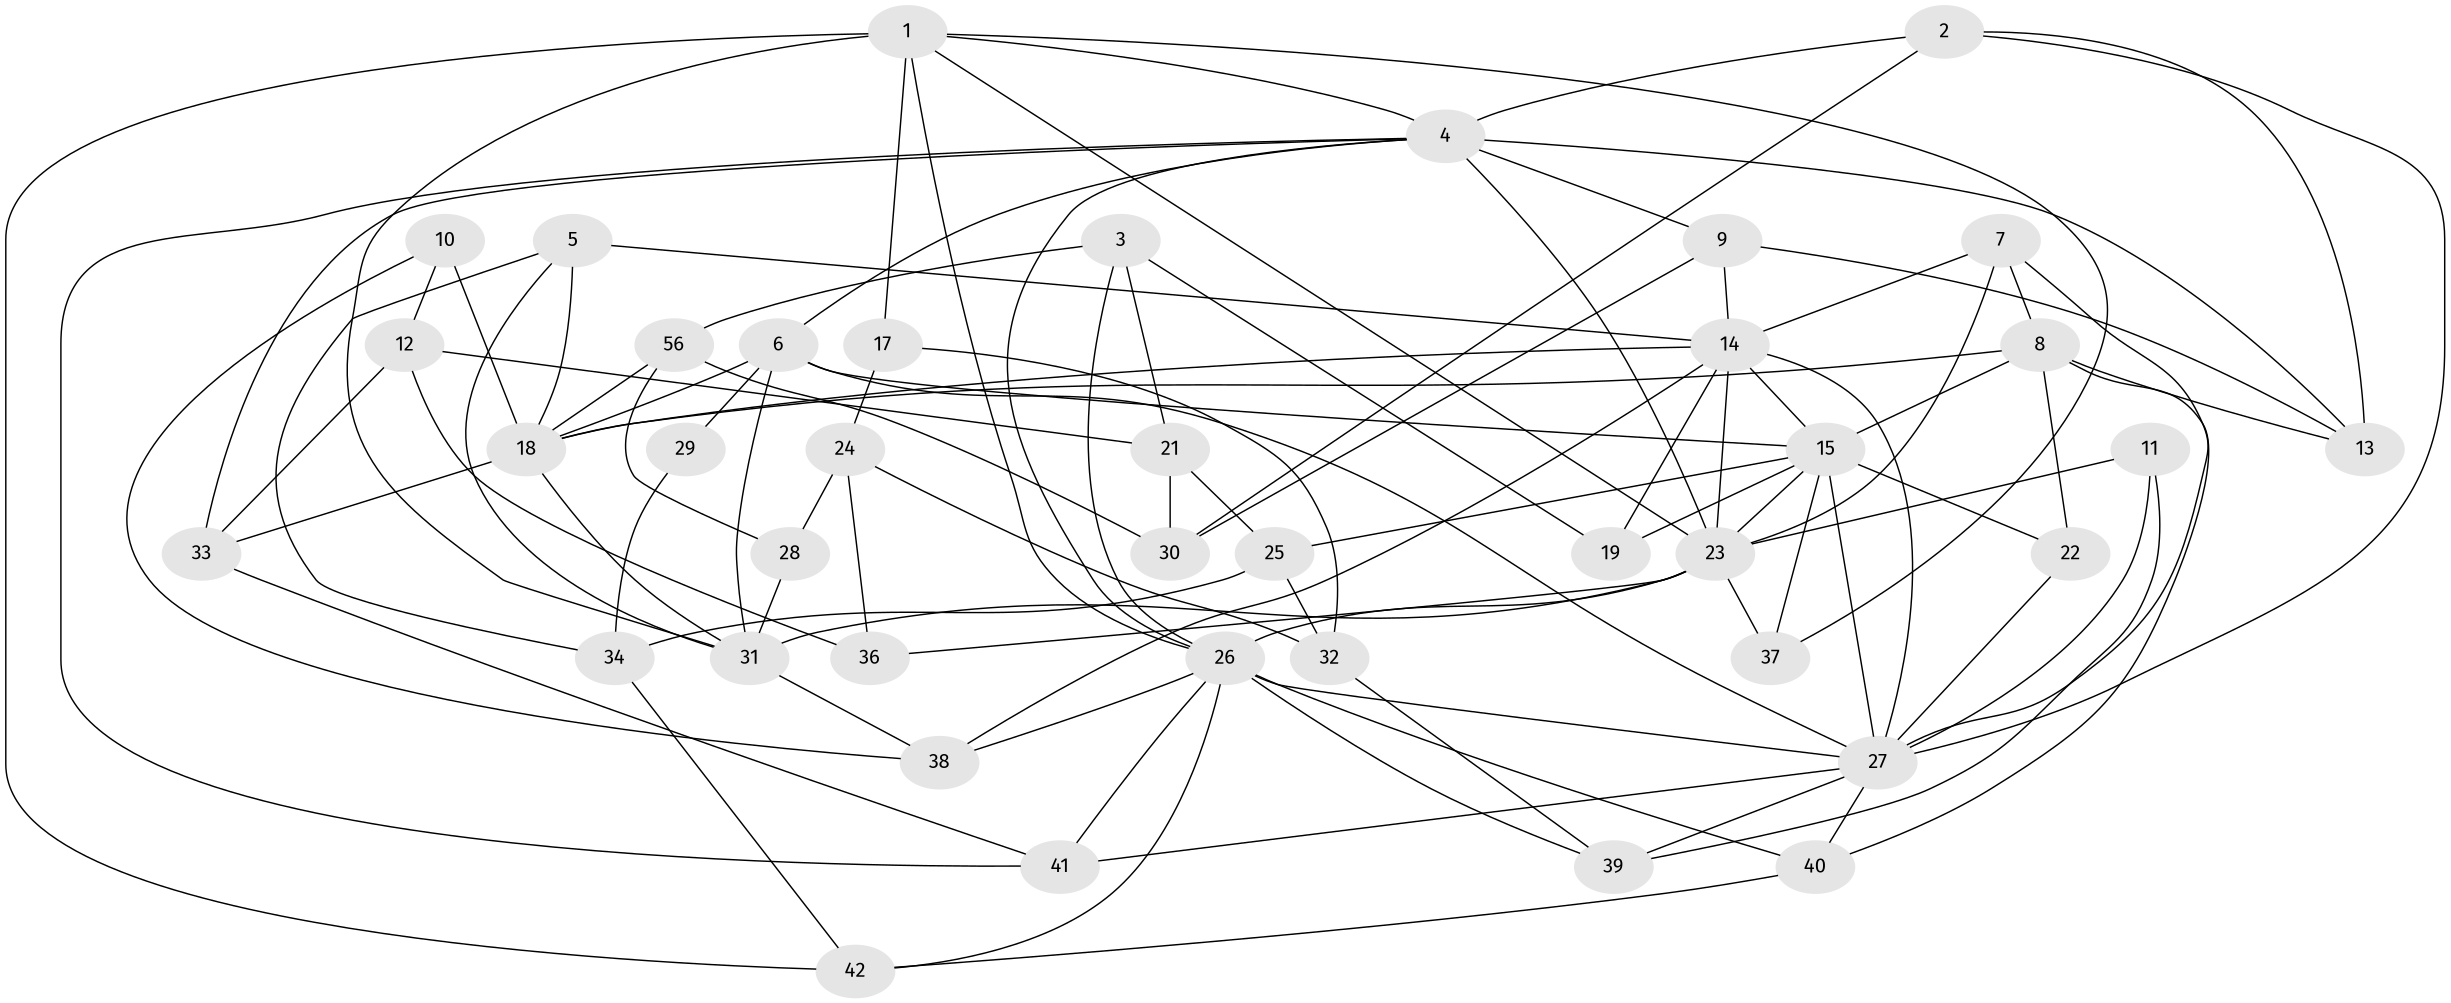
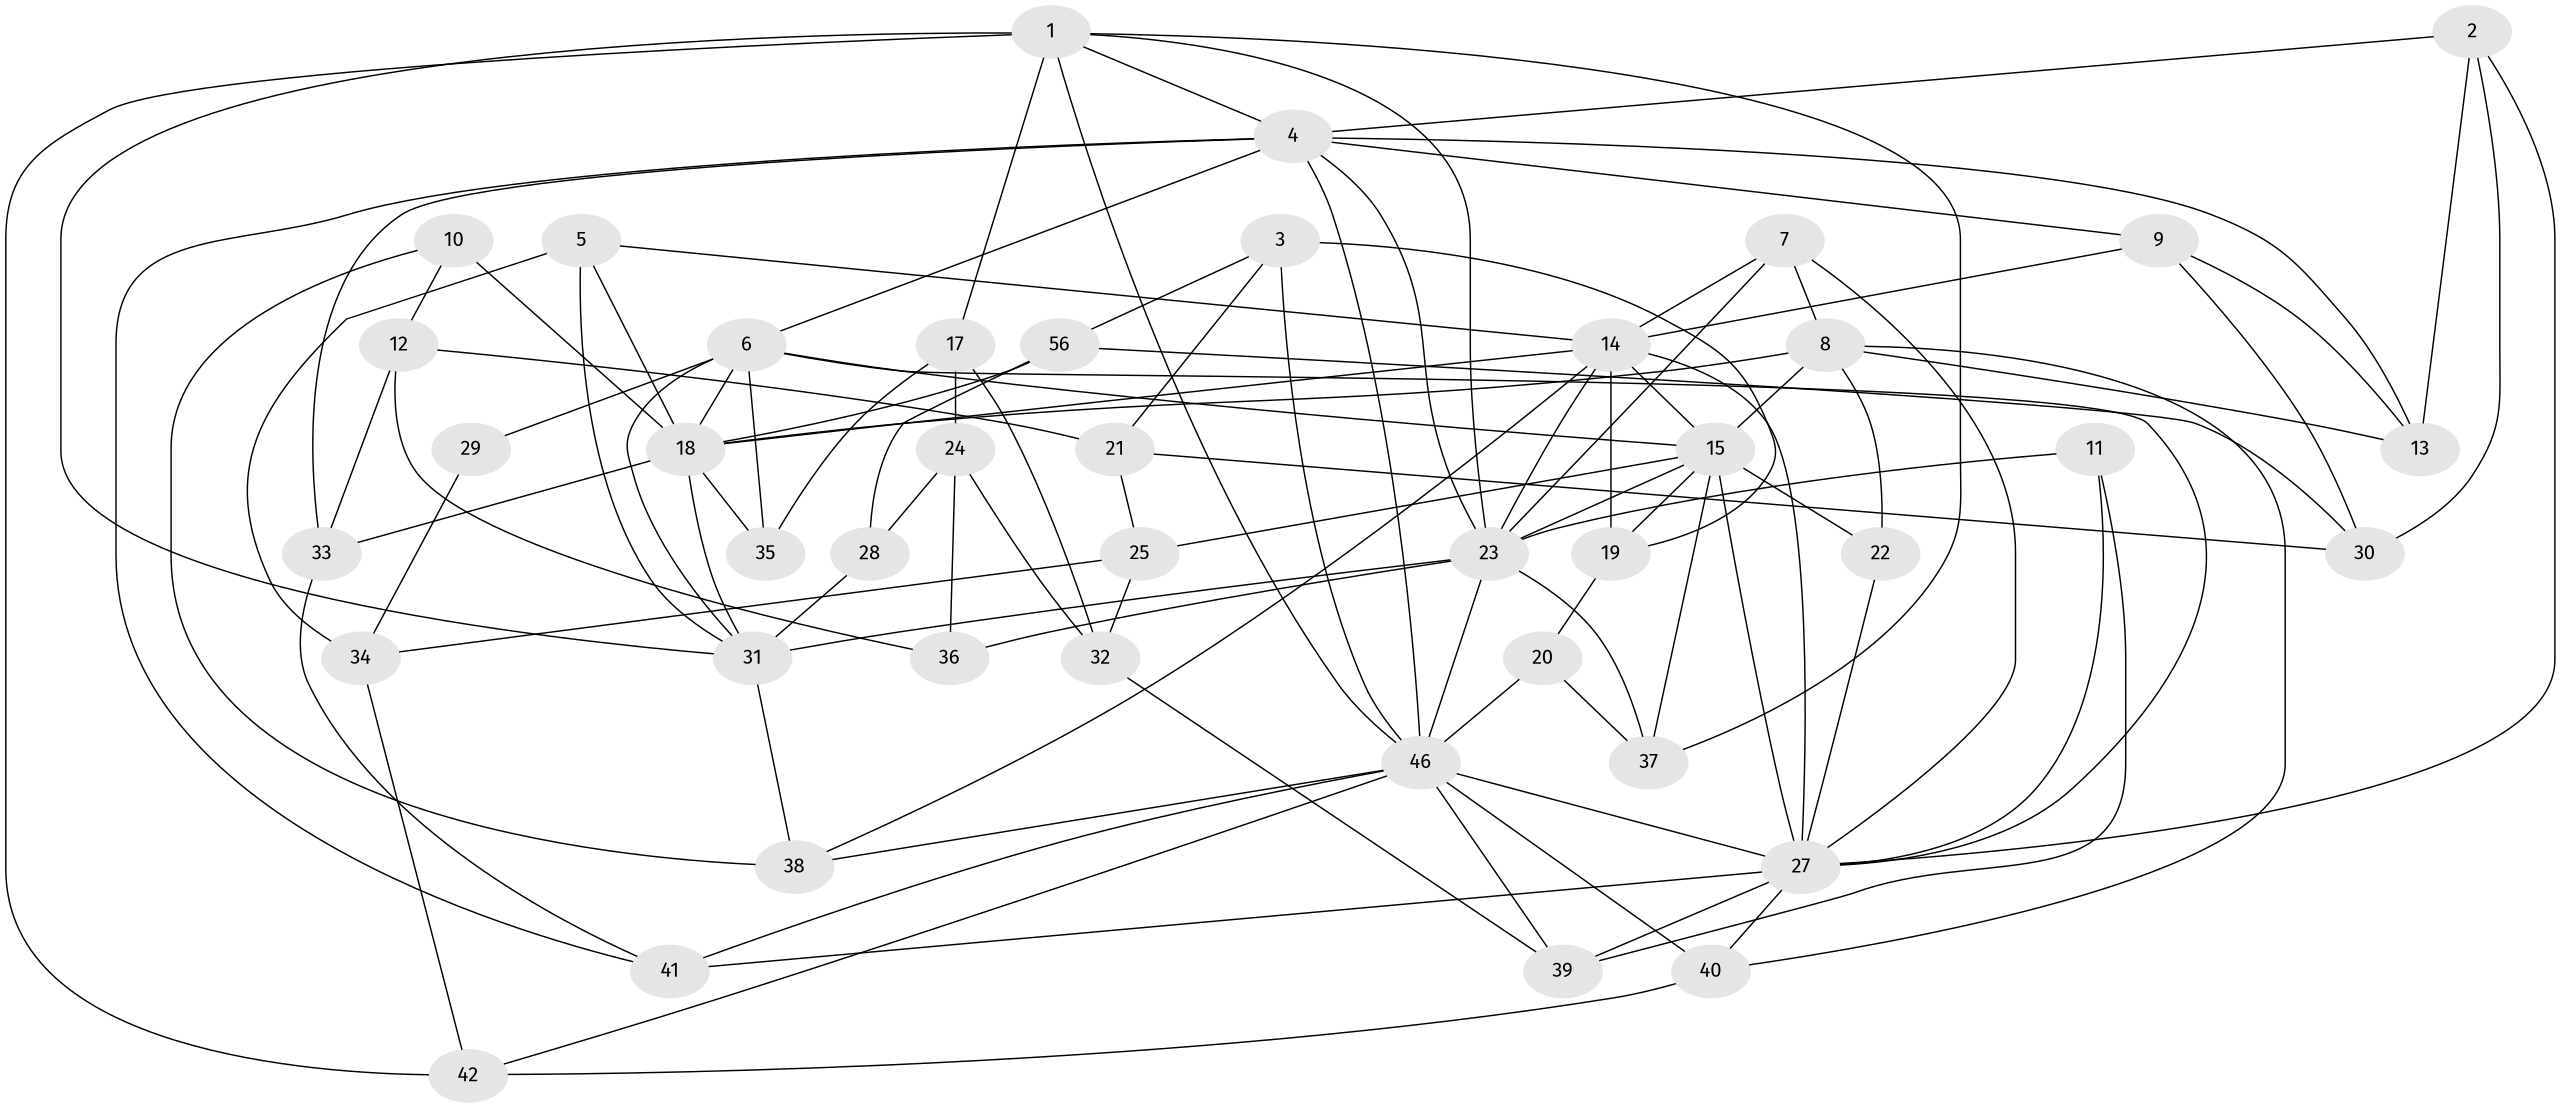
node "35": added
node "26": label "26" -> "46"
node "20": added
